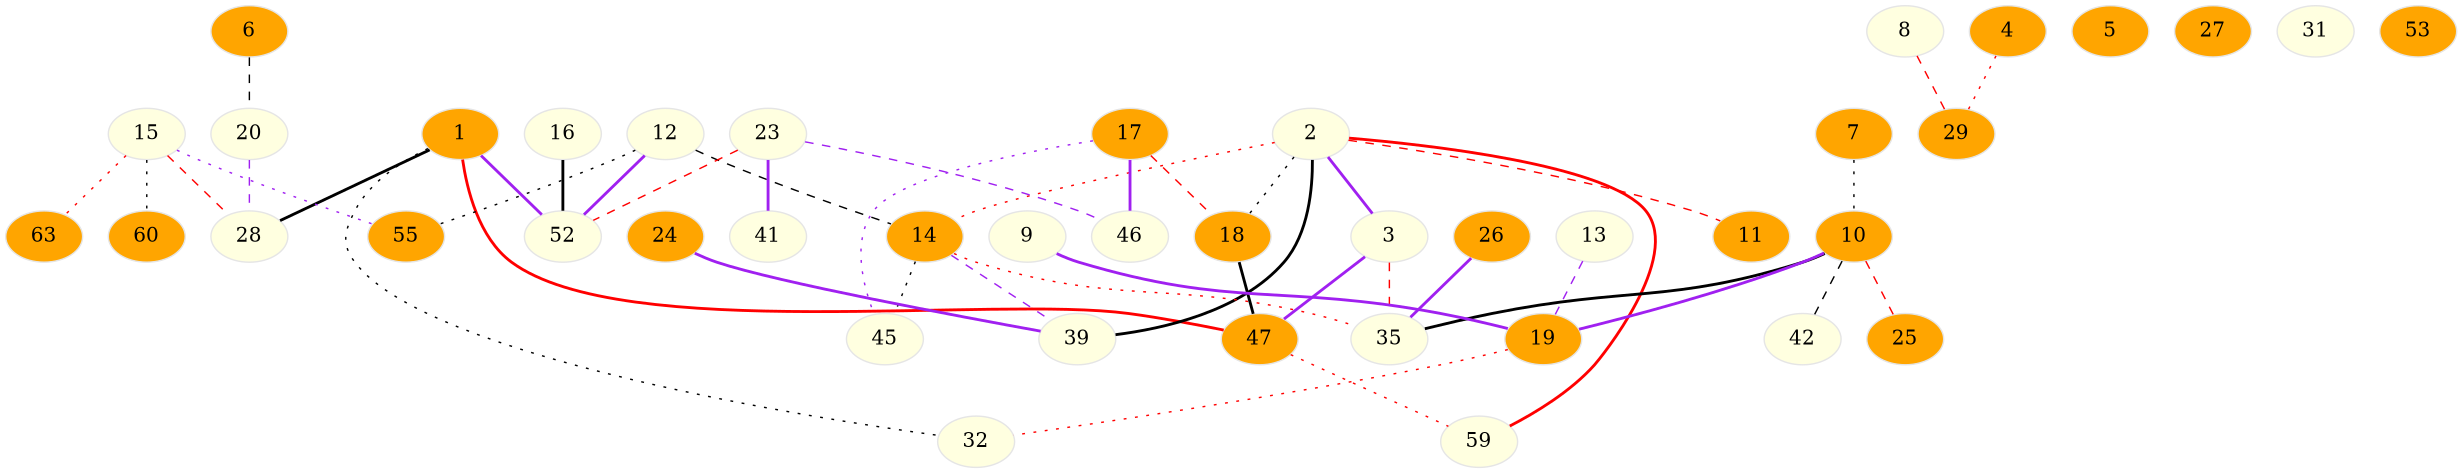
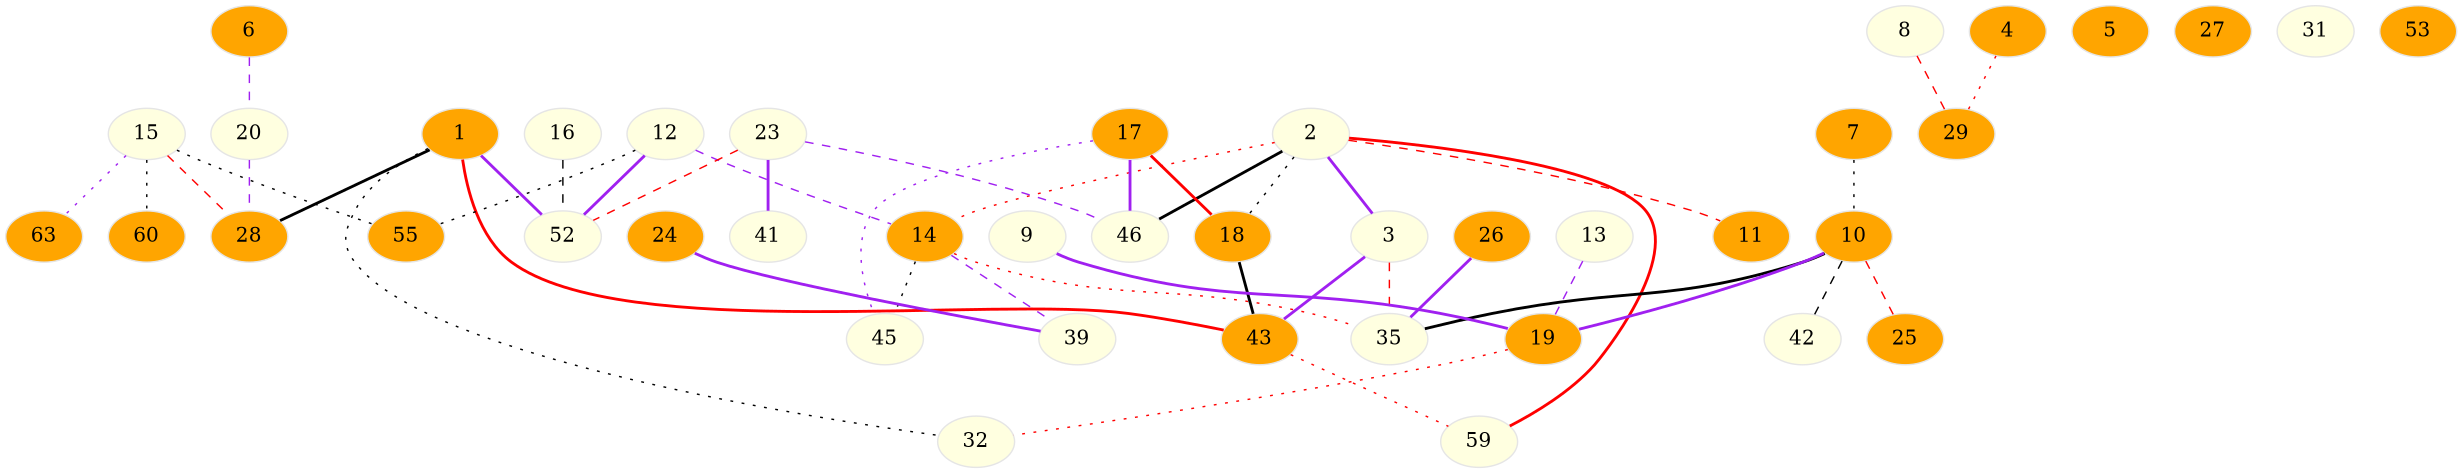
edge "6" -- "20": color black -> purple
edge "15" -- "63": color red -> purple
edge "17" -- "18": style dashed -> bold
edge "15" -- "55": color purple -> black
edge "16" -- "52": style bold -> dashed
edge "12" -- "14": color black -> purple
node "28": fillcolor lightyellow -> orange
edge "2" -- "39": now "2" -- "46"
node "47": label "47" -> "43"
